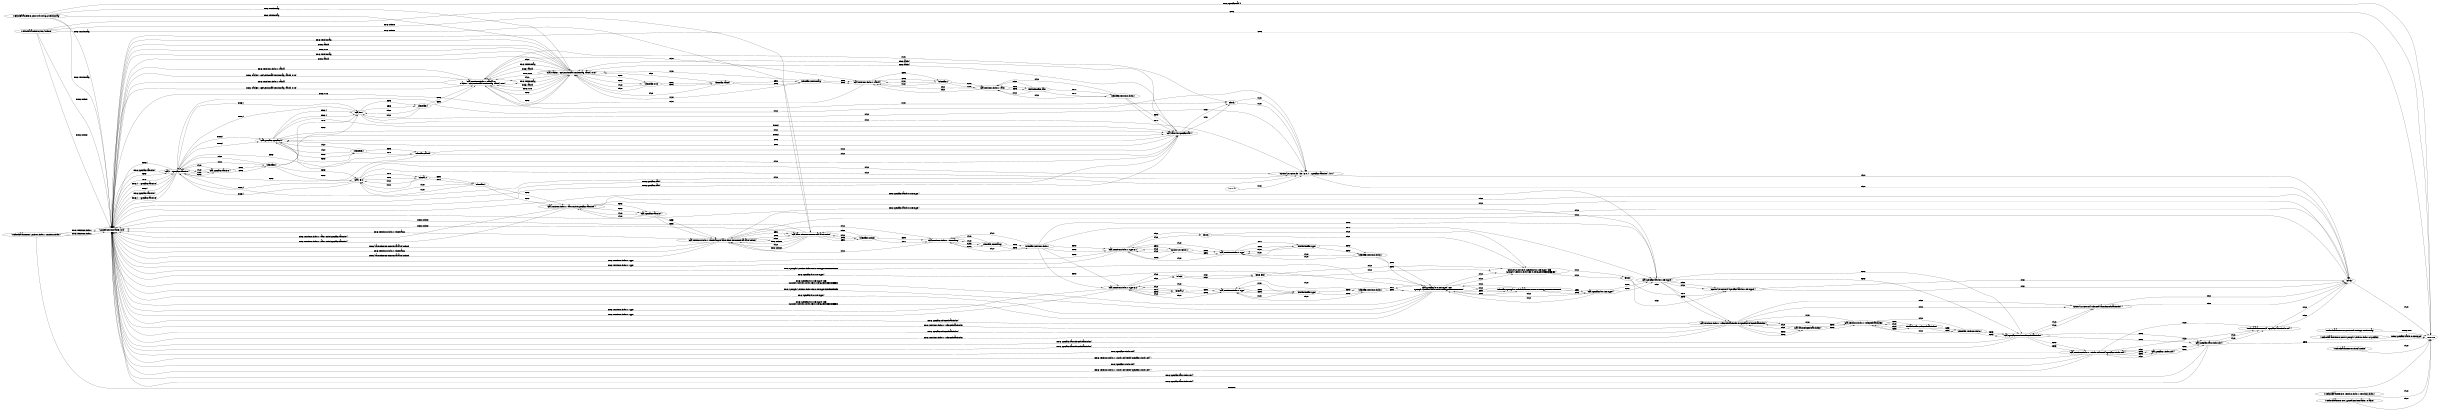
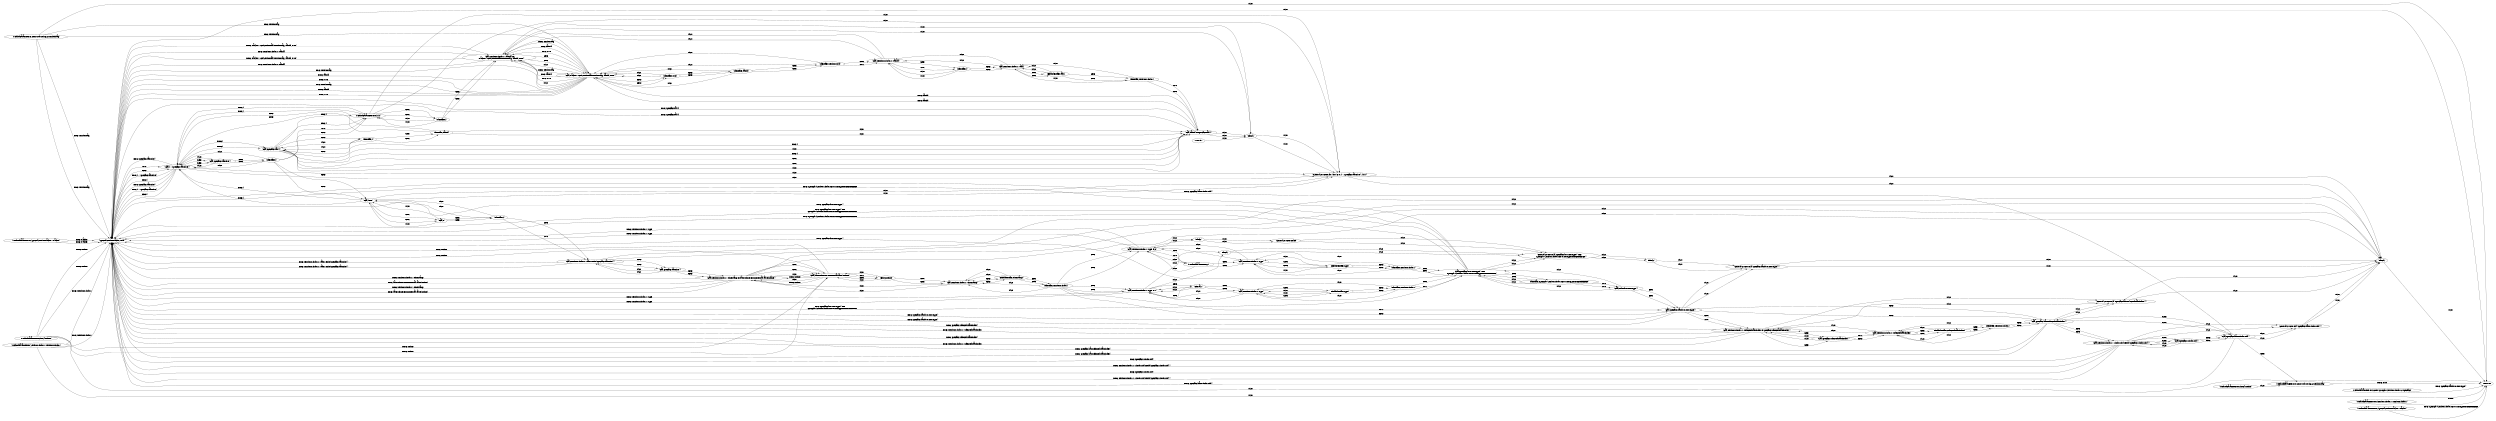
edge "(MethodParameterIn,const std::string& session_tag)" -> "1000100": label "DDG: specifics.tab(i)" -> "AST: "
edge "(MethodParameterIn,int64 mtime)" -> "1000100": label "CFG: " -> "AST: "
edge "(SyncedSessionTracker,void)" -> "1000100": label "CFG: " -> "AST: "
node "(Identifier,session_tag)": label "(Identifier,session_tag)" -> "(Identifier,session_void)"
node "(Call,i++)": label "(Call,i++)" -> "(MethodParameterOut,i++)"
node "(Call,specifics.specifics(i))": label "(Call,specifics.specifics(i))" -> "(Call,specifics.tab(i))"
node "1000157": added
node "(Literal,0)": label "(Literal,0)" -> "(Call,0)"
node "1000147": removed
node "(Call,base::Time::FromInternalValue(resize))": label "(Call,base::Time::FromInternalValue(resize))" -> "(Call,base::Time::FromInternalValue(mtime))"
node "(Identifier,mtime)": label "(Identifier,mtime)" -> "(Block,mtime)"
node "(MethodParameterIn,SyncedSessionTracker* tracker)": added
node "(Identifier,timestamp)": label "(Identifier,timestamp)" -> "(FieldIdentifier,timestamp)"
node "(ControlStructure,1)": label "(ControlStructure,1)" -> "(Literal,1)"
node "(Time,else)": label "(Time,else)" -> "(ControlStructure,else)"
node "(Identifier,sync_pb::MethodParameterOut_BrowserType_TYPE_TABBED)": label "(Identifier,sync_pb::MethodParameterOut_BrowserType_TYPE_TABBED)" -> "(Identifier,sync_pb::SessionWindow_BrowserType_TYPE_TABBED)"
node "(Literal,2)": label "(Literal,2)" -> "(MethodParameterIn,2)"
node "(Call,specifics.browser_type())": label "(Call,specifics.browser_type())" -> "(Call,index.browser_type())"
node "(ControlStructure,if (selected.has_selected_tab_index()))": label "(ControlStructure,if (selected.has_selected_tab_index()))" -> "(ControlStructure,if (specifics.has_selected_tab_index()))"
node "(Call,base.selected_tab_index())": label "(Call,base.selected_tab_index())" -> "(Call,specifics.selected_tab_index())"
node "(MethodParameterIn,if (specifics.has_window_id()))": label "(MethodParameterIn,if (specifics.has_window_id()))" -> "(ControlStructure,if (specifics.has_window_id()))"
node "(Call,specifics.session_selected_tab_index())": label "(Call,specifics.session_selected_tab_index())" -> "(Call,specifics.has_selected_tab_index())"
edge "(Call,specifics.has_window_id())" -> "1000100": now "(Call,specifics.has_window_id())" -> "(MethodParameterOut,const std::string& session_tag)"
edge "(MethodParameterOut,int64 mtime)" -> "1000100": now "(MethodParameterOut,int64 mtime)" -> "(MethodParameterOut,const std::string& session_tag)"
edge "(MethodParameterIn,SessionWindow* session_window)" -> "1000100": label "TABBED: " -> "AST: "
edge "(MethodParameterOut,SessionWindow* session_window)" -> "1000100": label "AST: " -> "TYPE: "
edge "(MethodParameterOut,SyncedSessionTracker* tracker)" -> "1000100": label "AST: " -> "DDG: sync_pb::SessionWindow_BrowserType_TYPE_TABBED"
